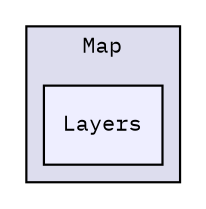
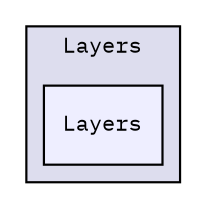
cluster "Map": label "Map" -> "Layers"
